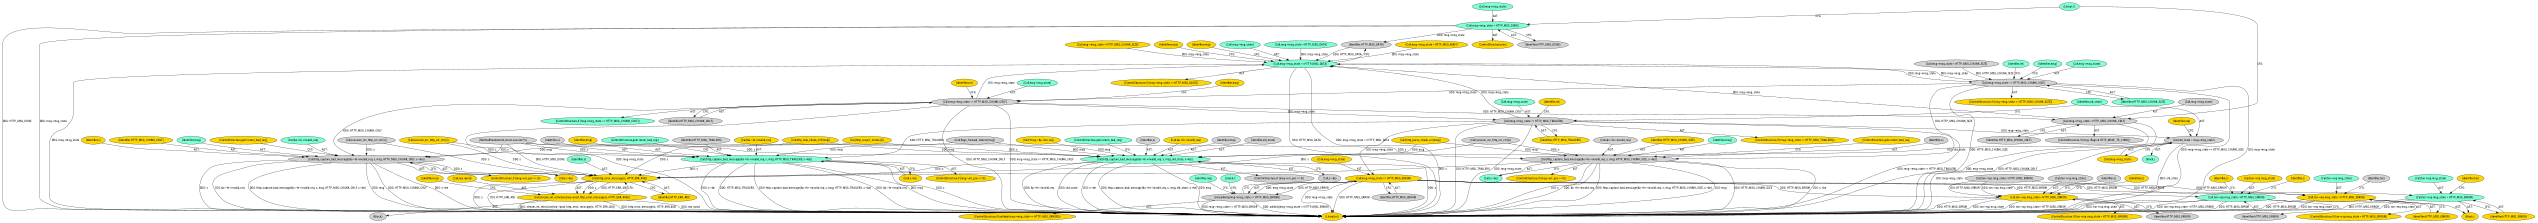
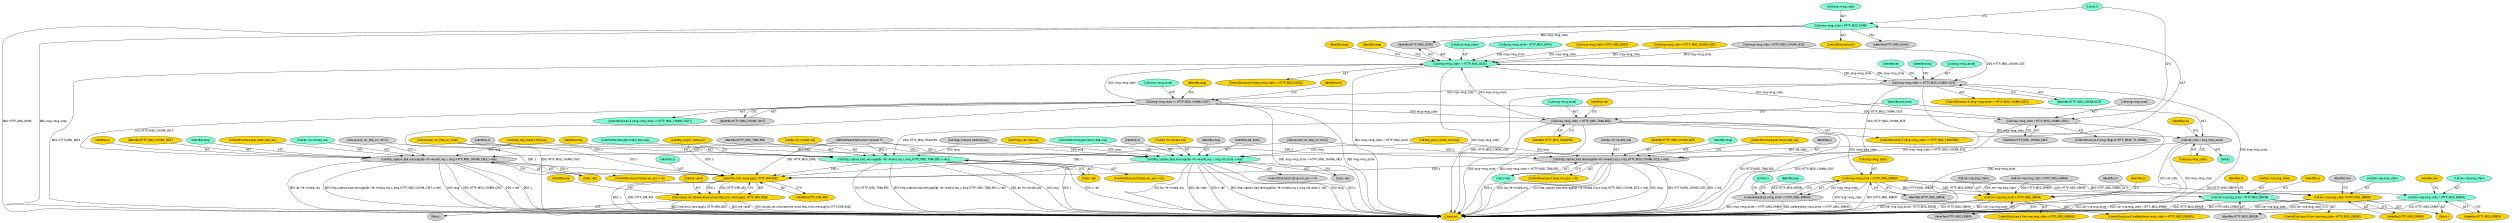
edge "(Identifier,HTTP_MSG_DONE)" -> "(Call,msg->msg_state = HTTP_MSG_DONE)": now "(ControlStructure,if (msg->msg_state == HTTP_MSG_TRAILERS))" -> "(Call,msg->msg_state = HTTP_MSG_DONE)"
edge "(Identifier,HTTP_MSG_DATA)" -> "(Call,msg->msg_state == HTTP_MSG_DATA)": label "DDG: HTTP_MSG_DATA" -> "AST: "
edge "(Call,msg->msg_state < HTTP_MSG_CHUNK_SIZE)" -> "(Call,msg->msg_state == HTTP_MSG_DATA)": added, label "DDG: msg->msg_state"
